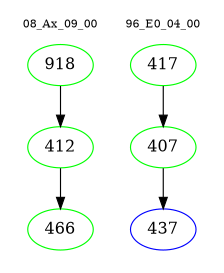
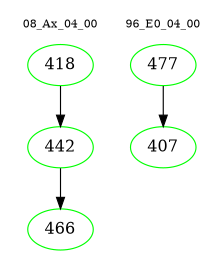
cluster "08_Ax_09_00": label "08_Ax_09_00" -> "08_Ax_04_00"
node "918": label "918" -> "418"
node "417": label "417" -> "477"
node "412": label "412" -> "442"
node "437": removed
